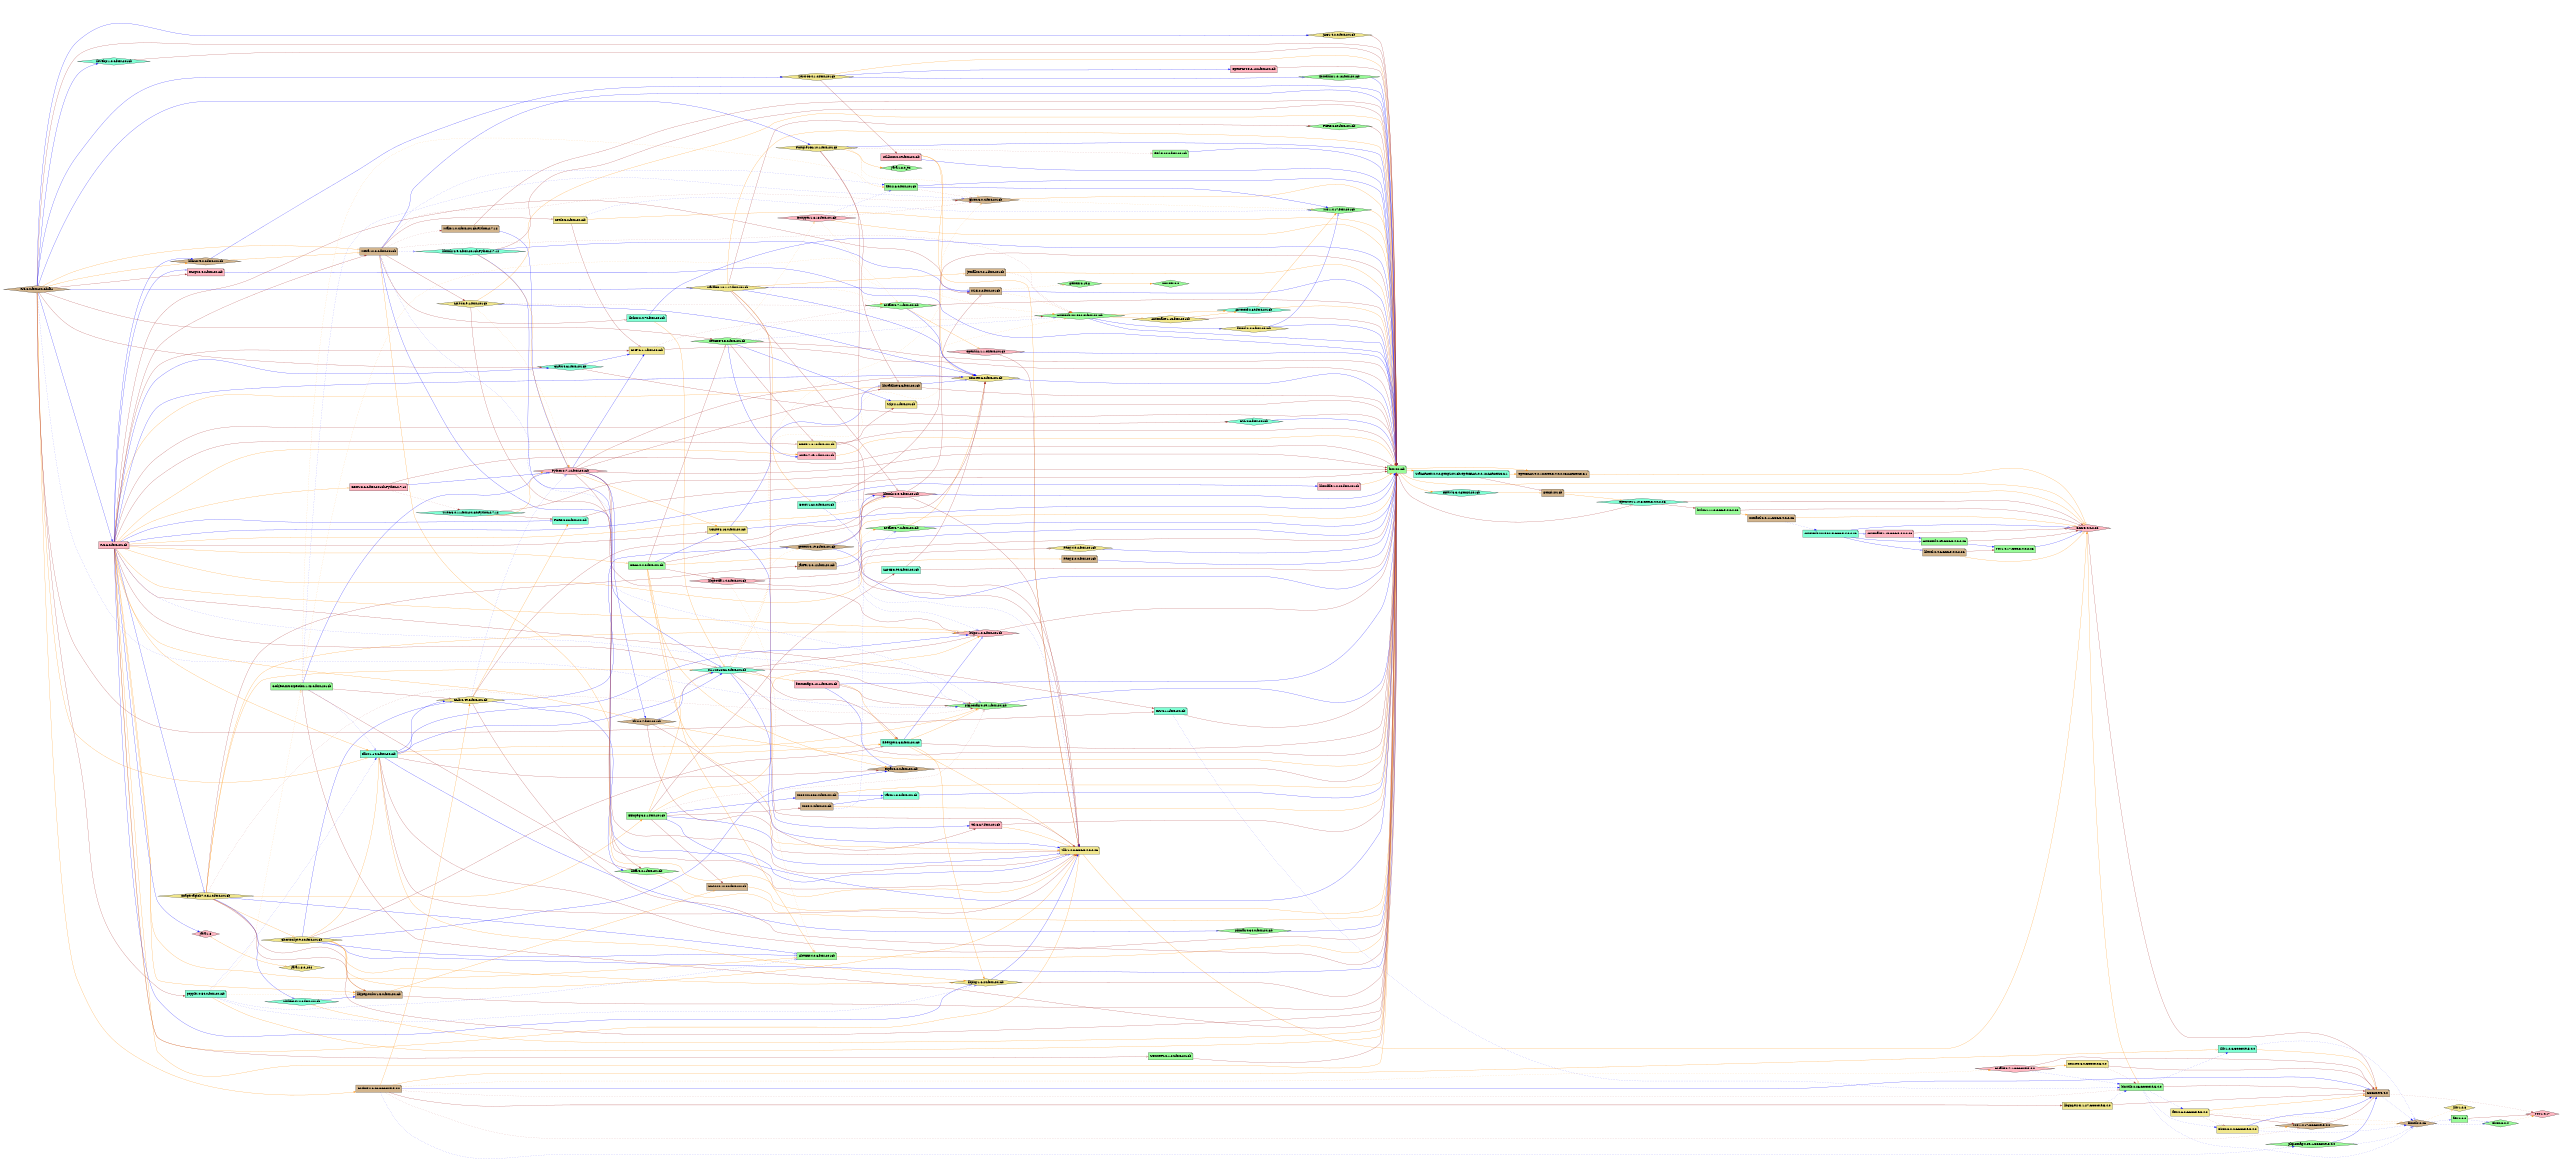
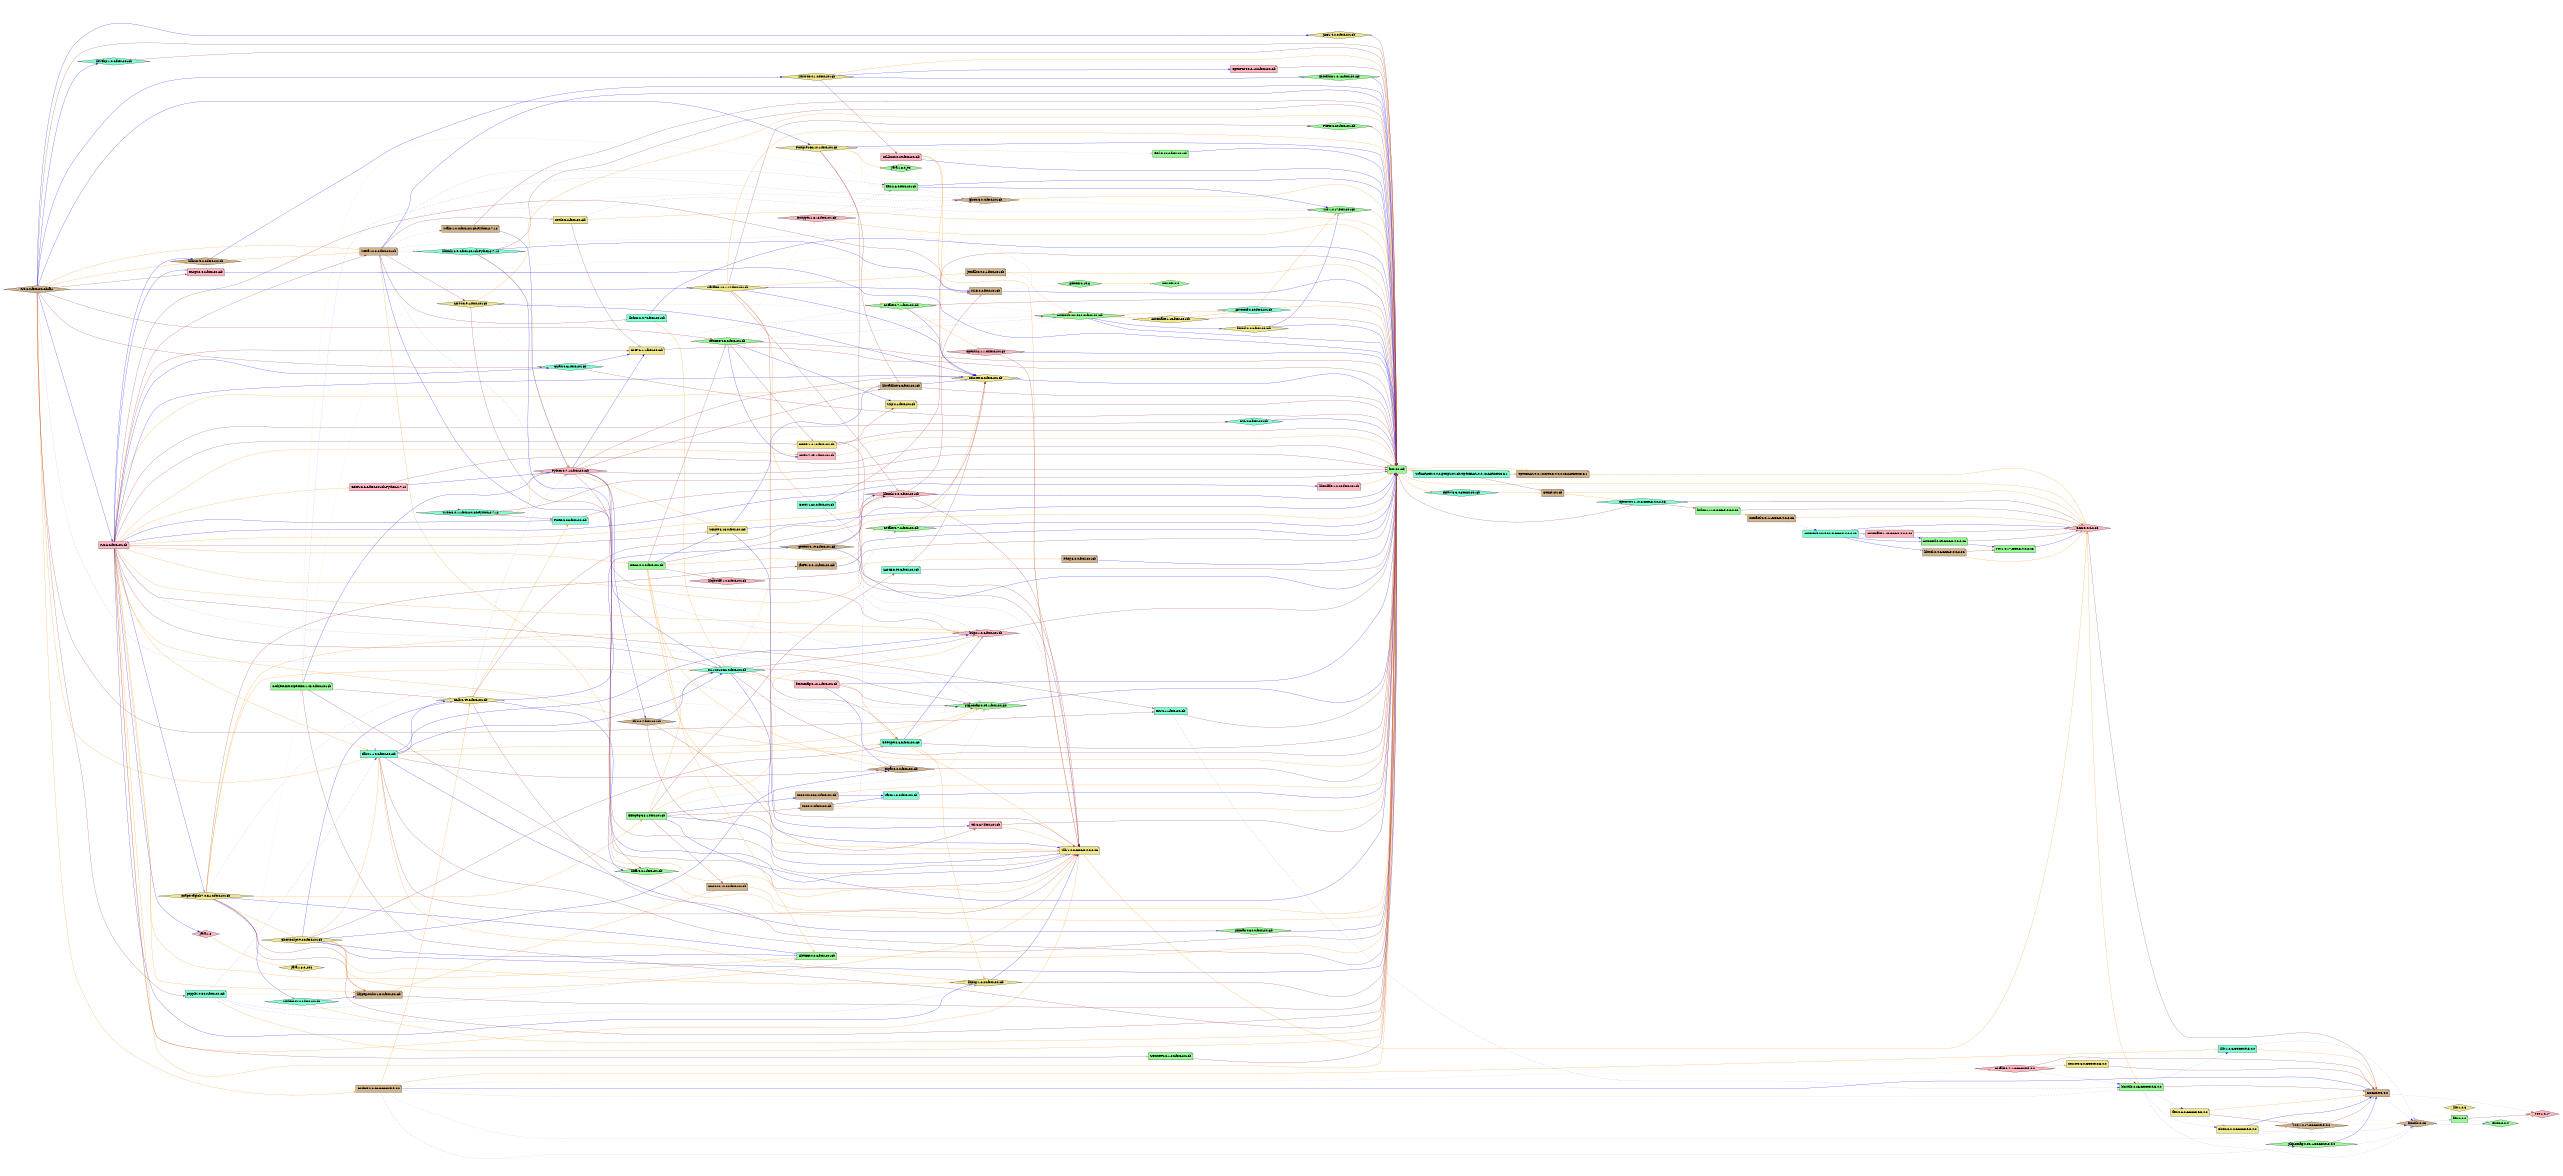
node "PROJ/4.9.2-foss-2016b": removed
node "libgpg-error/1.27-GCCcore-5.4.0": removed
